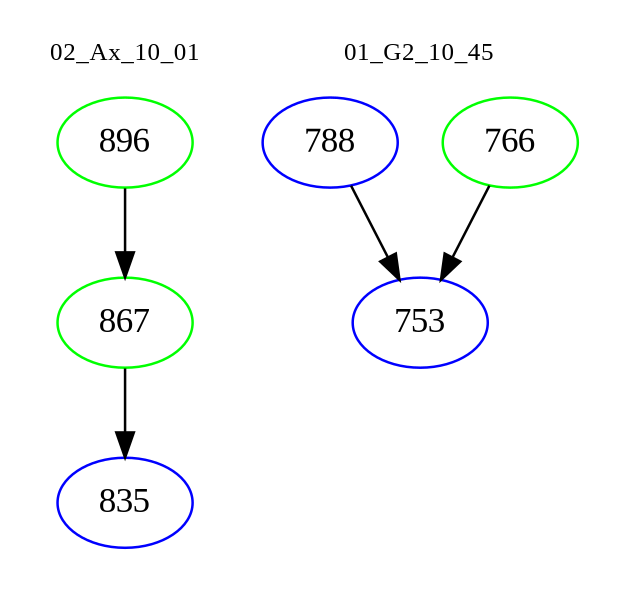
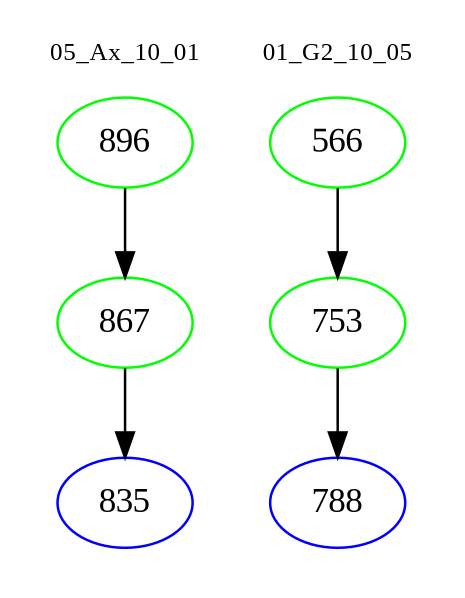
cluster "02_Ax_10_01": label "02_Ax_10_01" -> "05_Ax_10_01"
cluster "01_G2_10_45": label "01_G2_10_45" -> "01_G2_10_05"
node "766": label "766" -> "566"
edge "788" -> "753": reversed
node "753": color blue -> green
